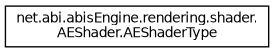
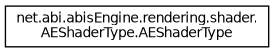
node "net.abi.abisEngine.rendering.shader. AEShader.AEShaderType": label "net.abi.abisEngine.rendering.shader. AEShader.AEShaderType" -> "net.abi.abisEngine.rendering.shader. AEShaderType.AEShaderType"
